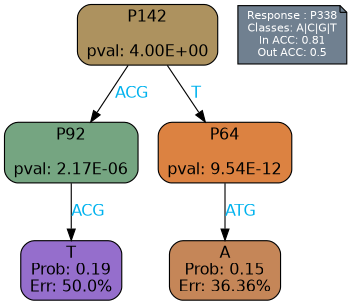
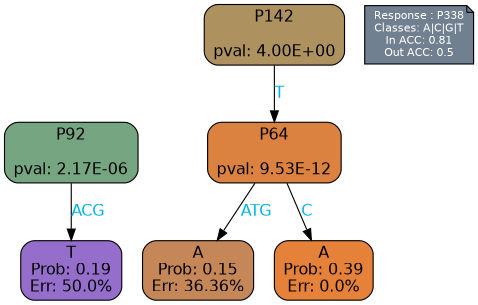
edge "P142 pval: 4.00E+00" -> "P92 pval: 2.17E-06": removed, label "ACG"
node "P64 pval: 9.54E-12": label "P64 pval: 9.54E-12" -> "P64 pval: 9.53E-12"
node "A Prob: 0.39 Err: 0.0%": added
